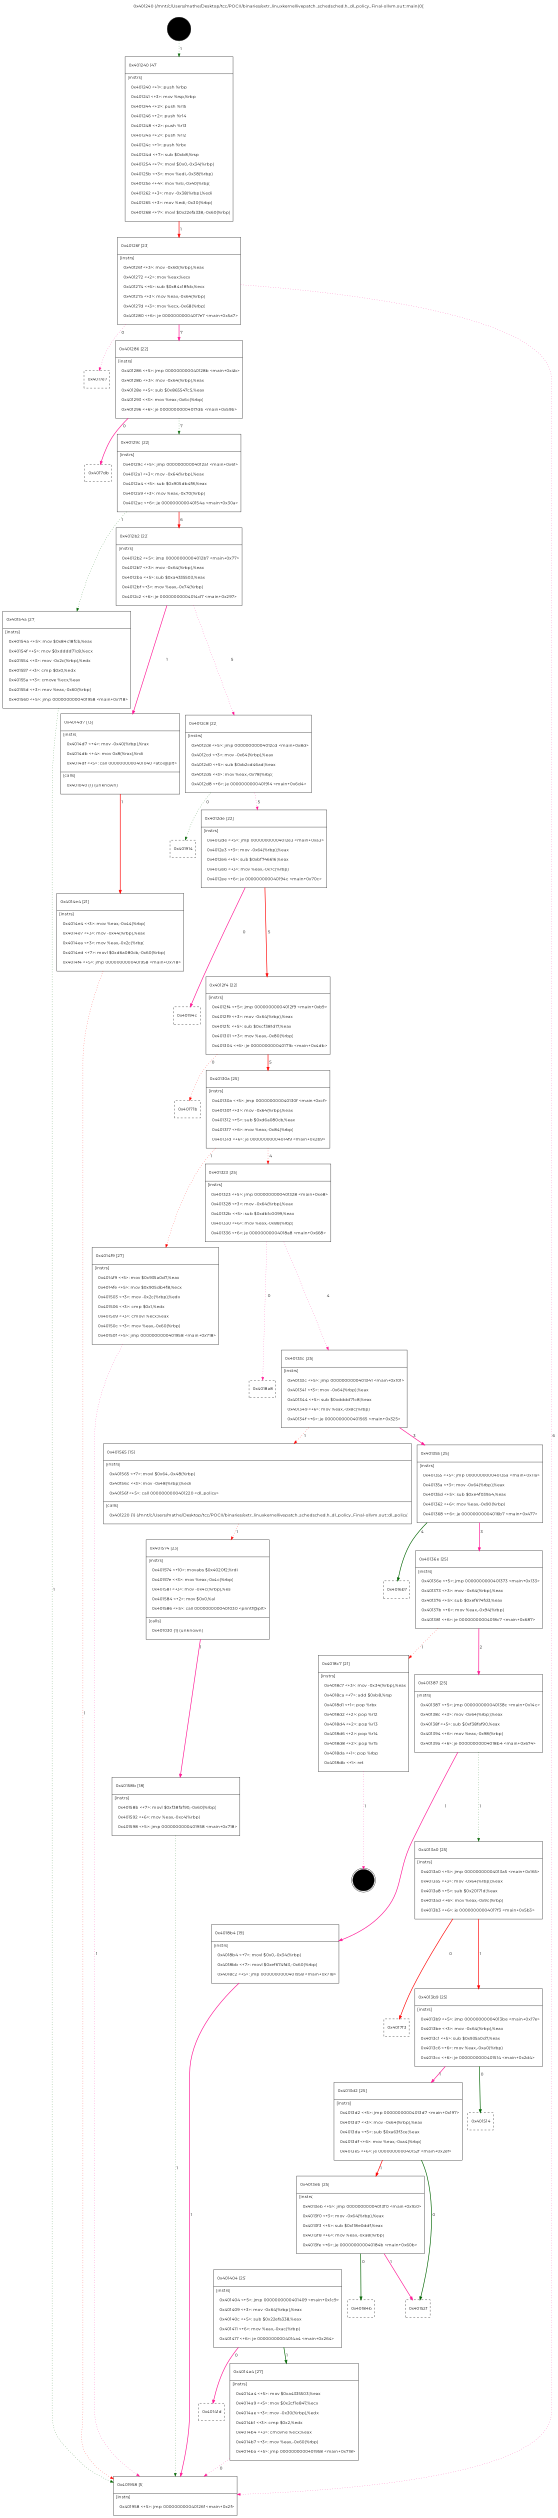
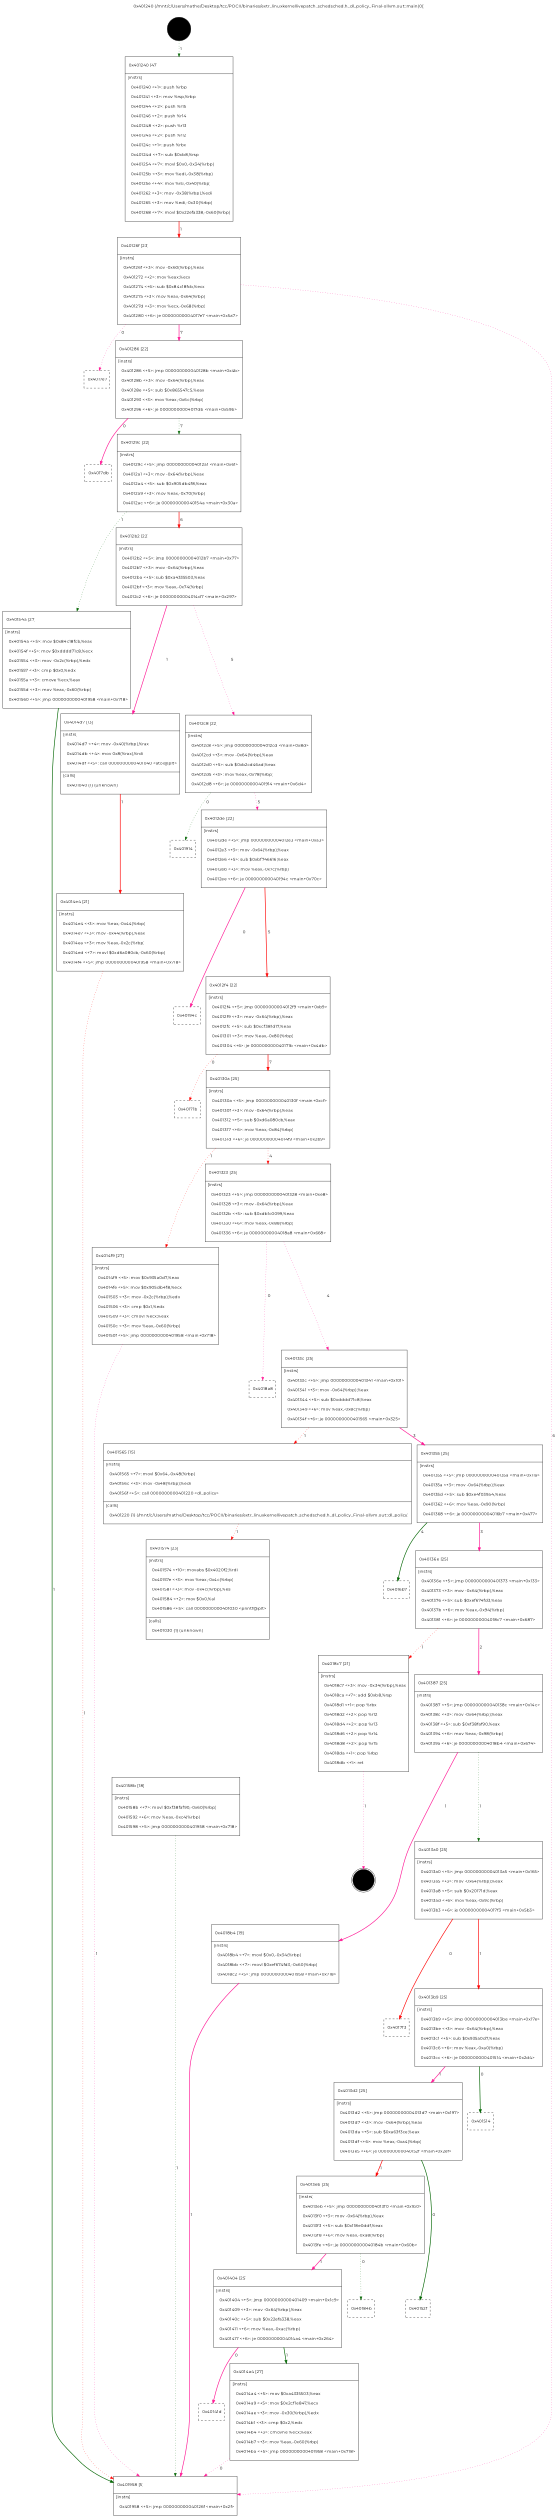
edge "0x4012f4 [22]" -> "0x40130a [25]": label " 5" -> " 7"
edge "0x40154a [27]" -> "0x401958 [5]": style dotted -> bold
edge "0x401574 [23]" -> "0x40158b [18]": removed, label "1"
edge "0x4013eb [25]" -> "0x40184b": style bold -> dotted
edge "0x4013eb [25]" -> "0x40152f": now "0x4013eb [25]" -> "0x401404 [25]"
